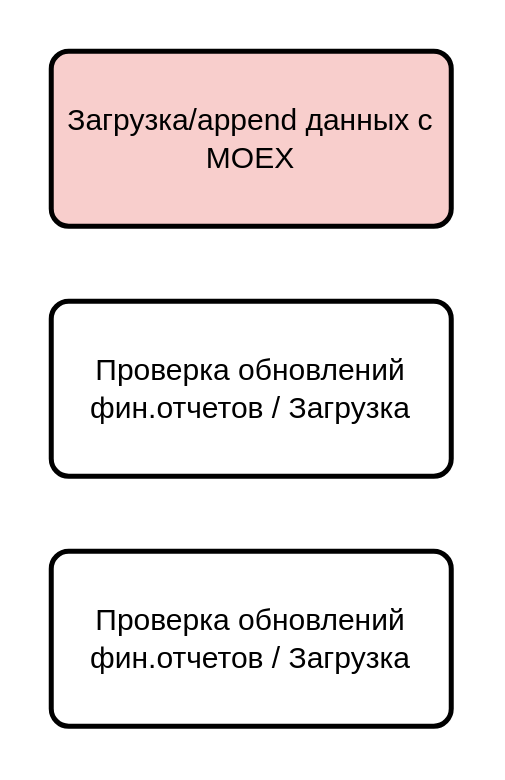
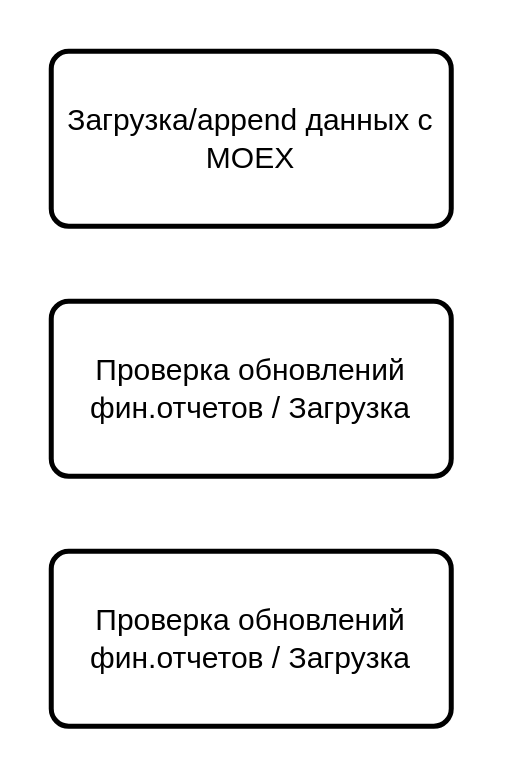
node "Загрузка/append данных с MOEX": fillcolor #f8cecc -> #ffffff
